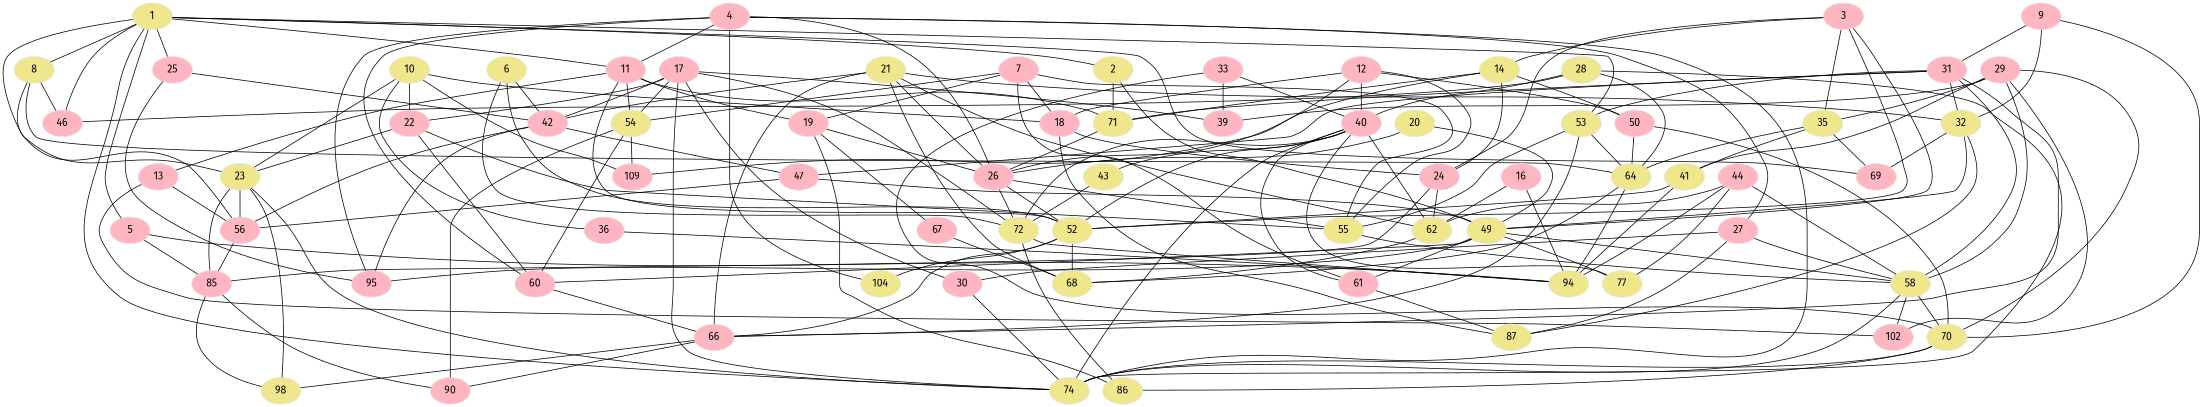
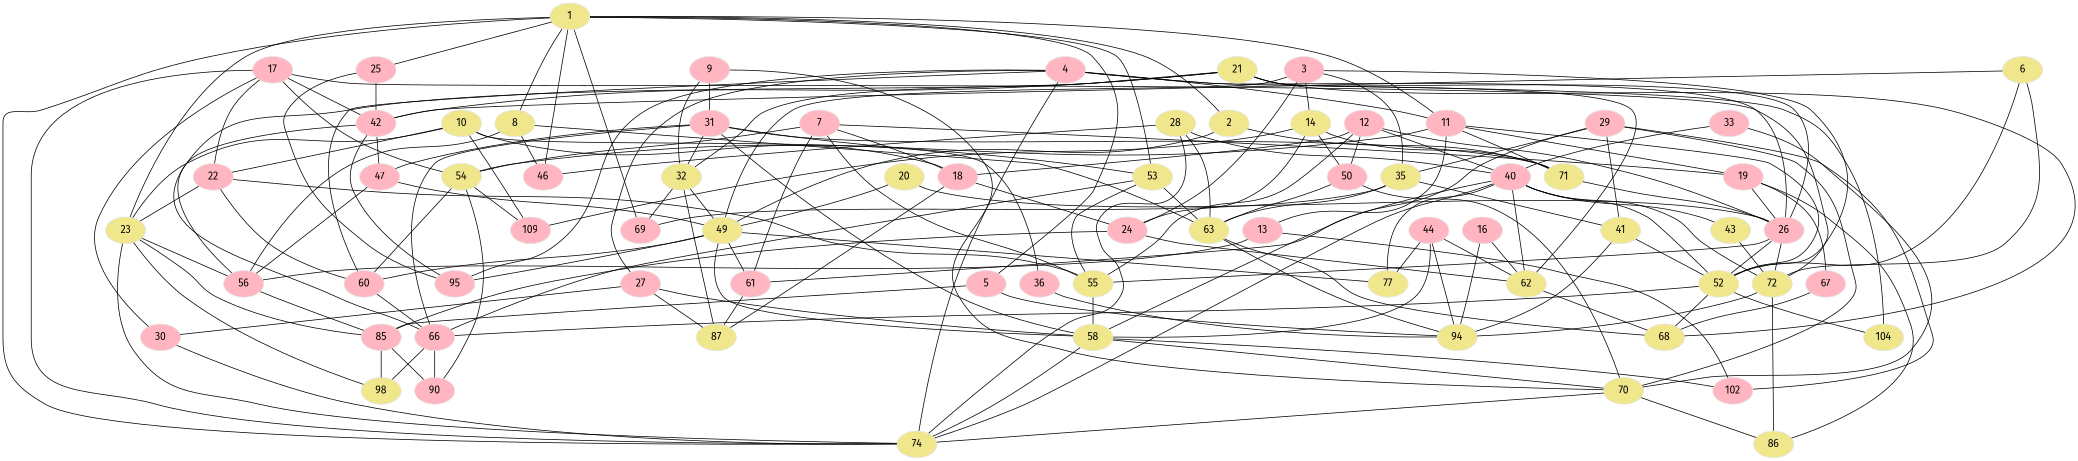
node "39": removed
node "64": label "64" -> "63"
